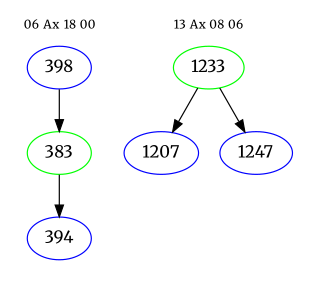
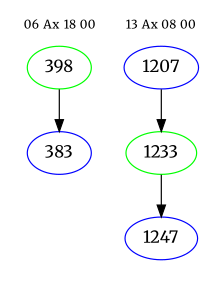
cluster "13_Ax_08_06": label "13_Ax_08_06" -> "13_Ax_08_00"
node "398": color blue -> green
edge "1233" -> "1207": reversed
node "383": color green -> blue
node "394": removed
